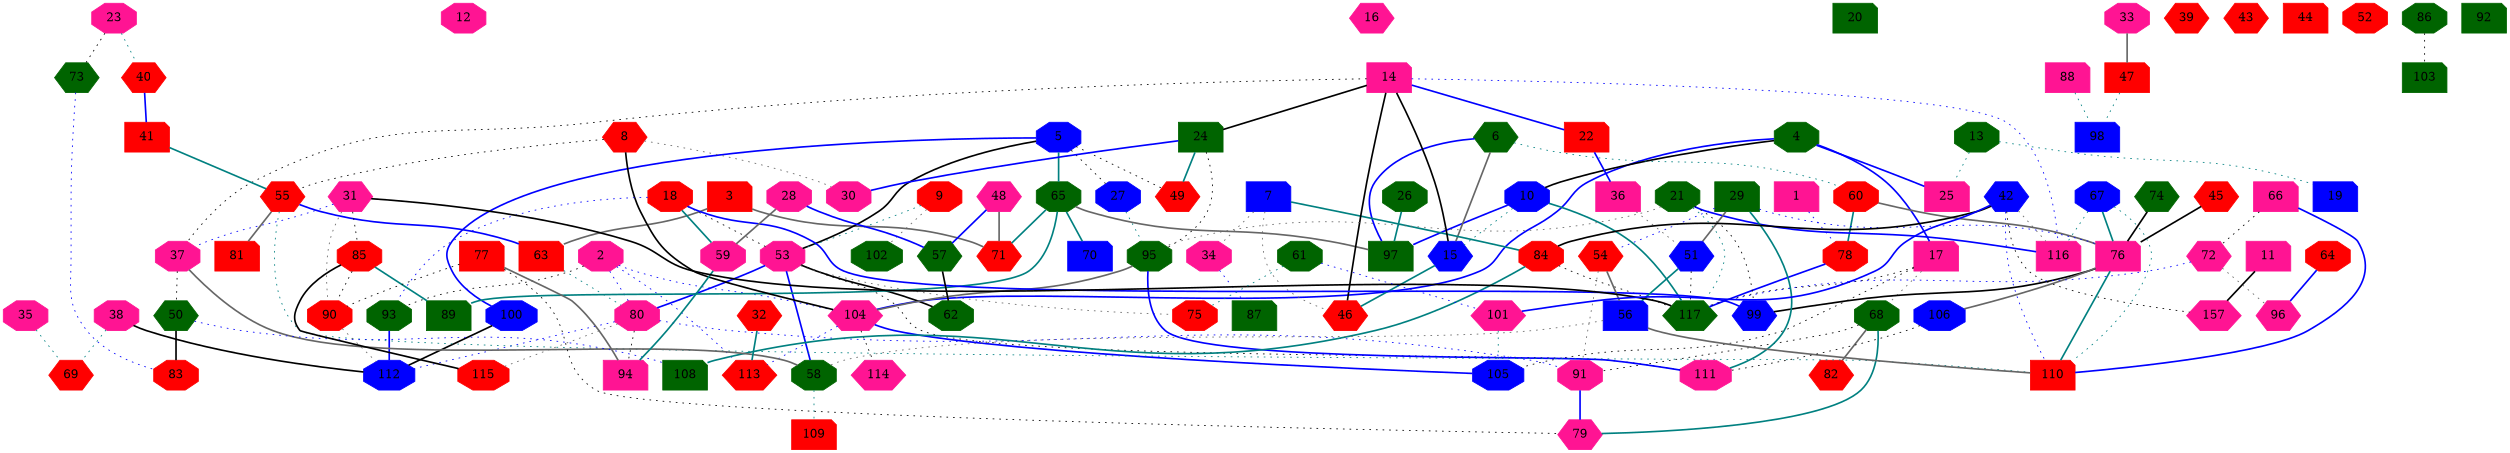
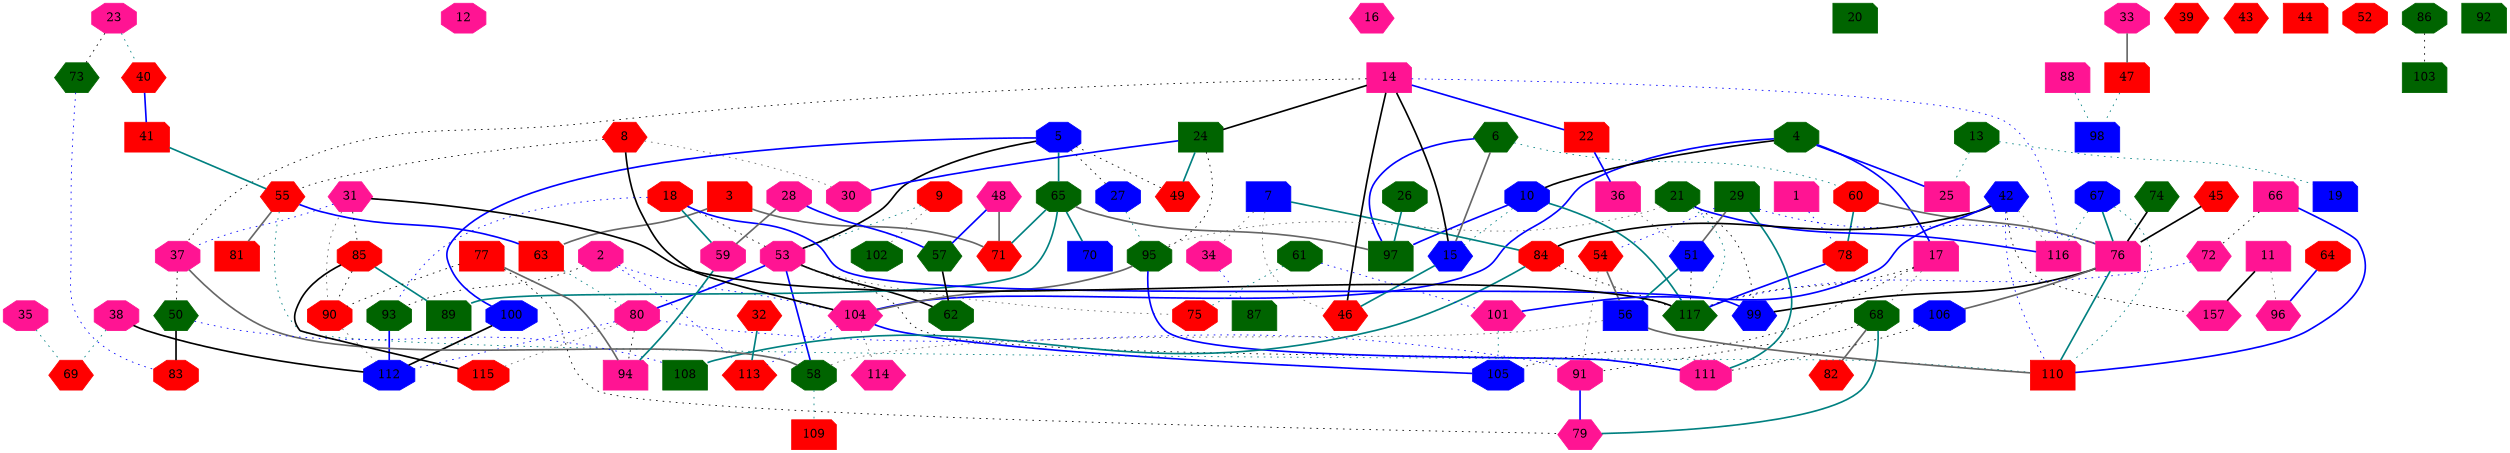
edge "2" -- "80": removed
edge "72" -- "96": now "11" -- "96"
edge "104" -- "114": color black -> gray40
